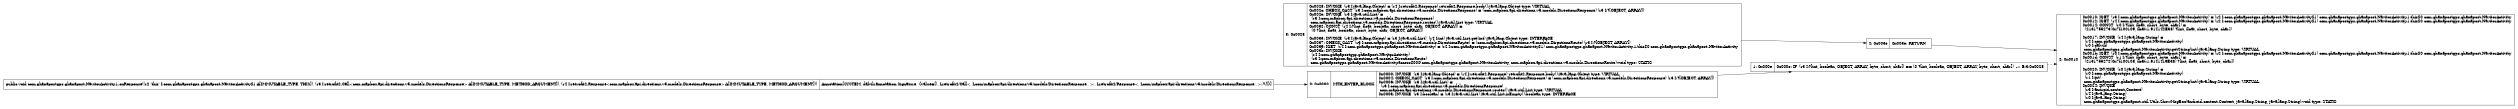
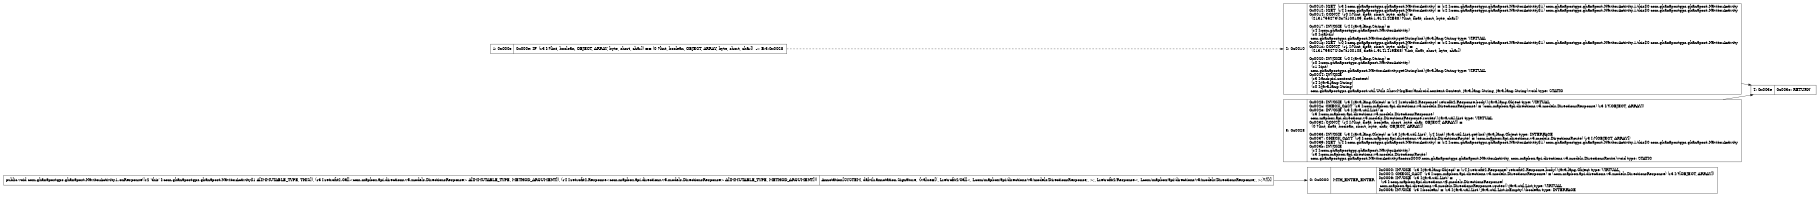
edge "4: 0x003e" -> "2: 0x0010": reversed
edge "0: 0x0000" -> "1: 0x000e": removed
node "0: 0x0000": text "MTH_ENTER_BLOCK" -> "MTH_ENTER_ENTER"
